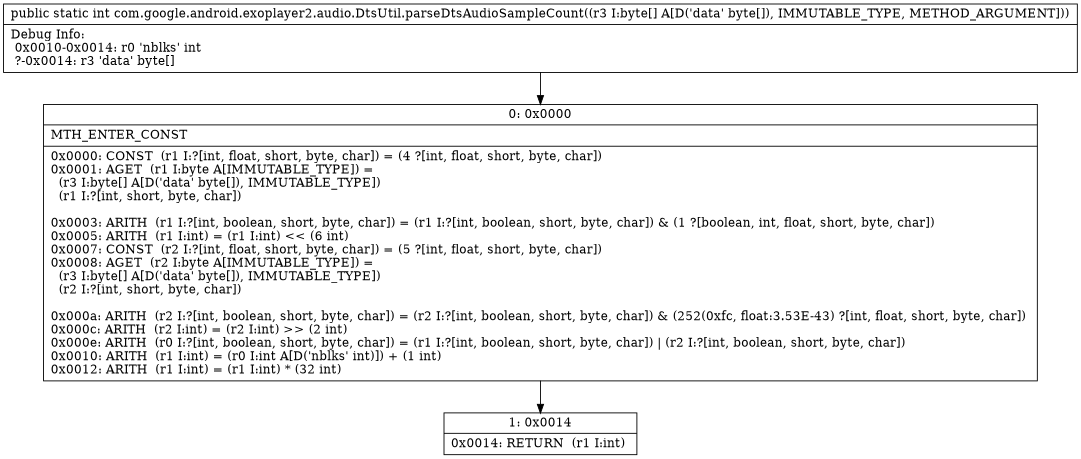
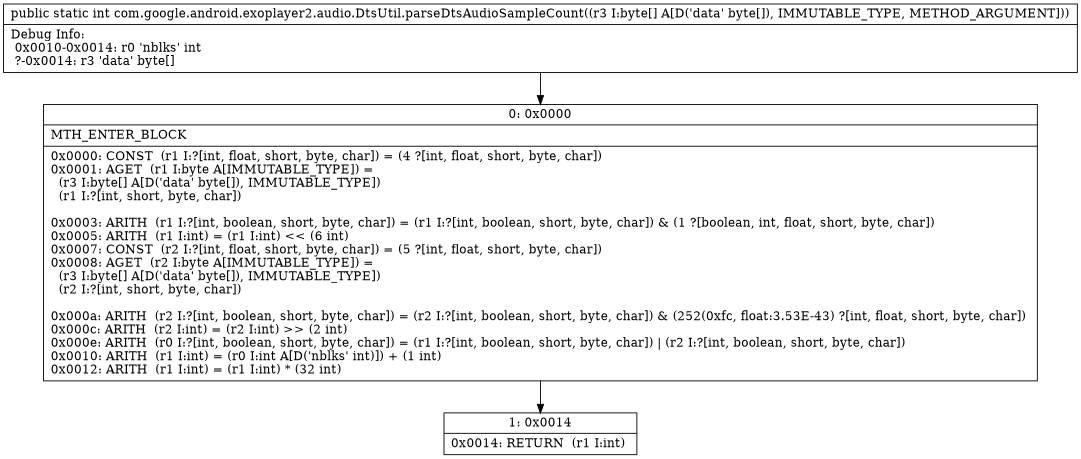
node "0: 0x0000": text "MTH_ENTER_CONST" -> "MTH_ENTER_BLOCK"
